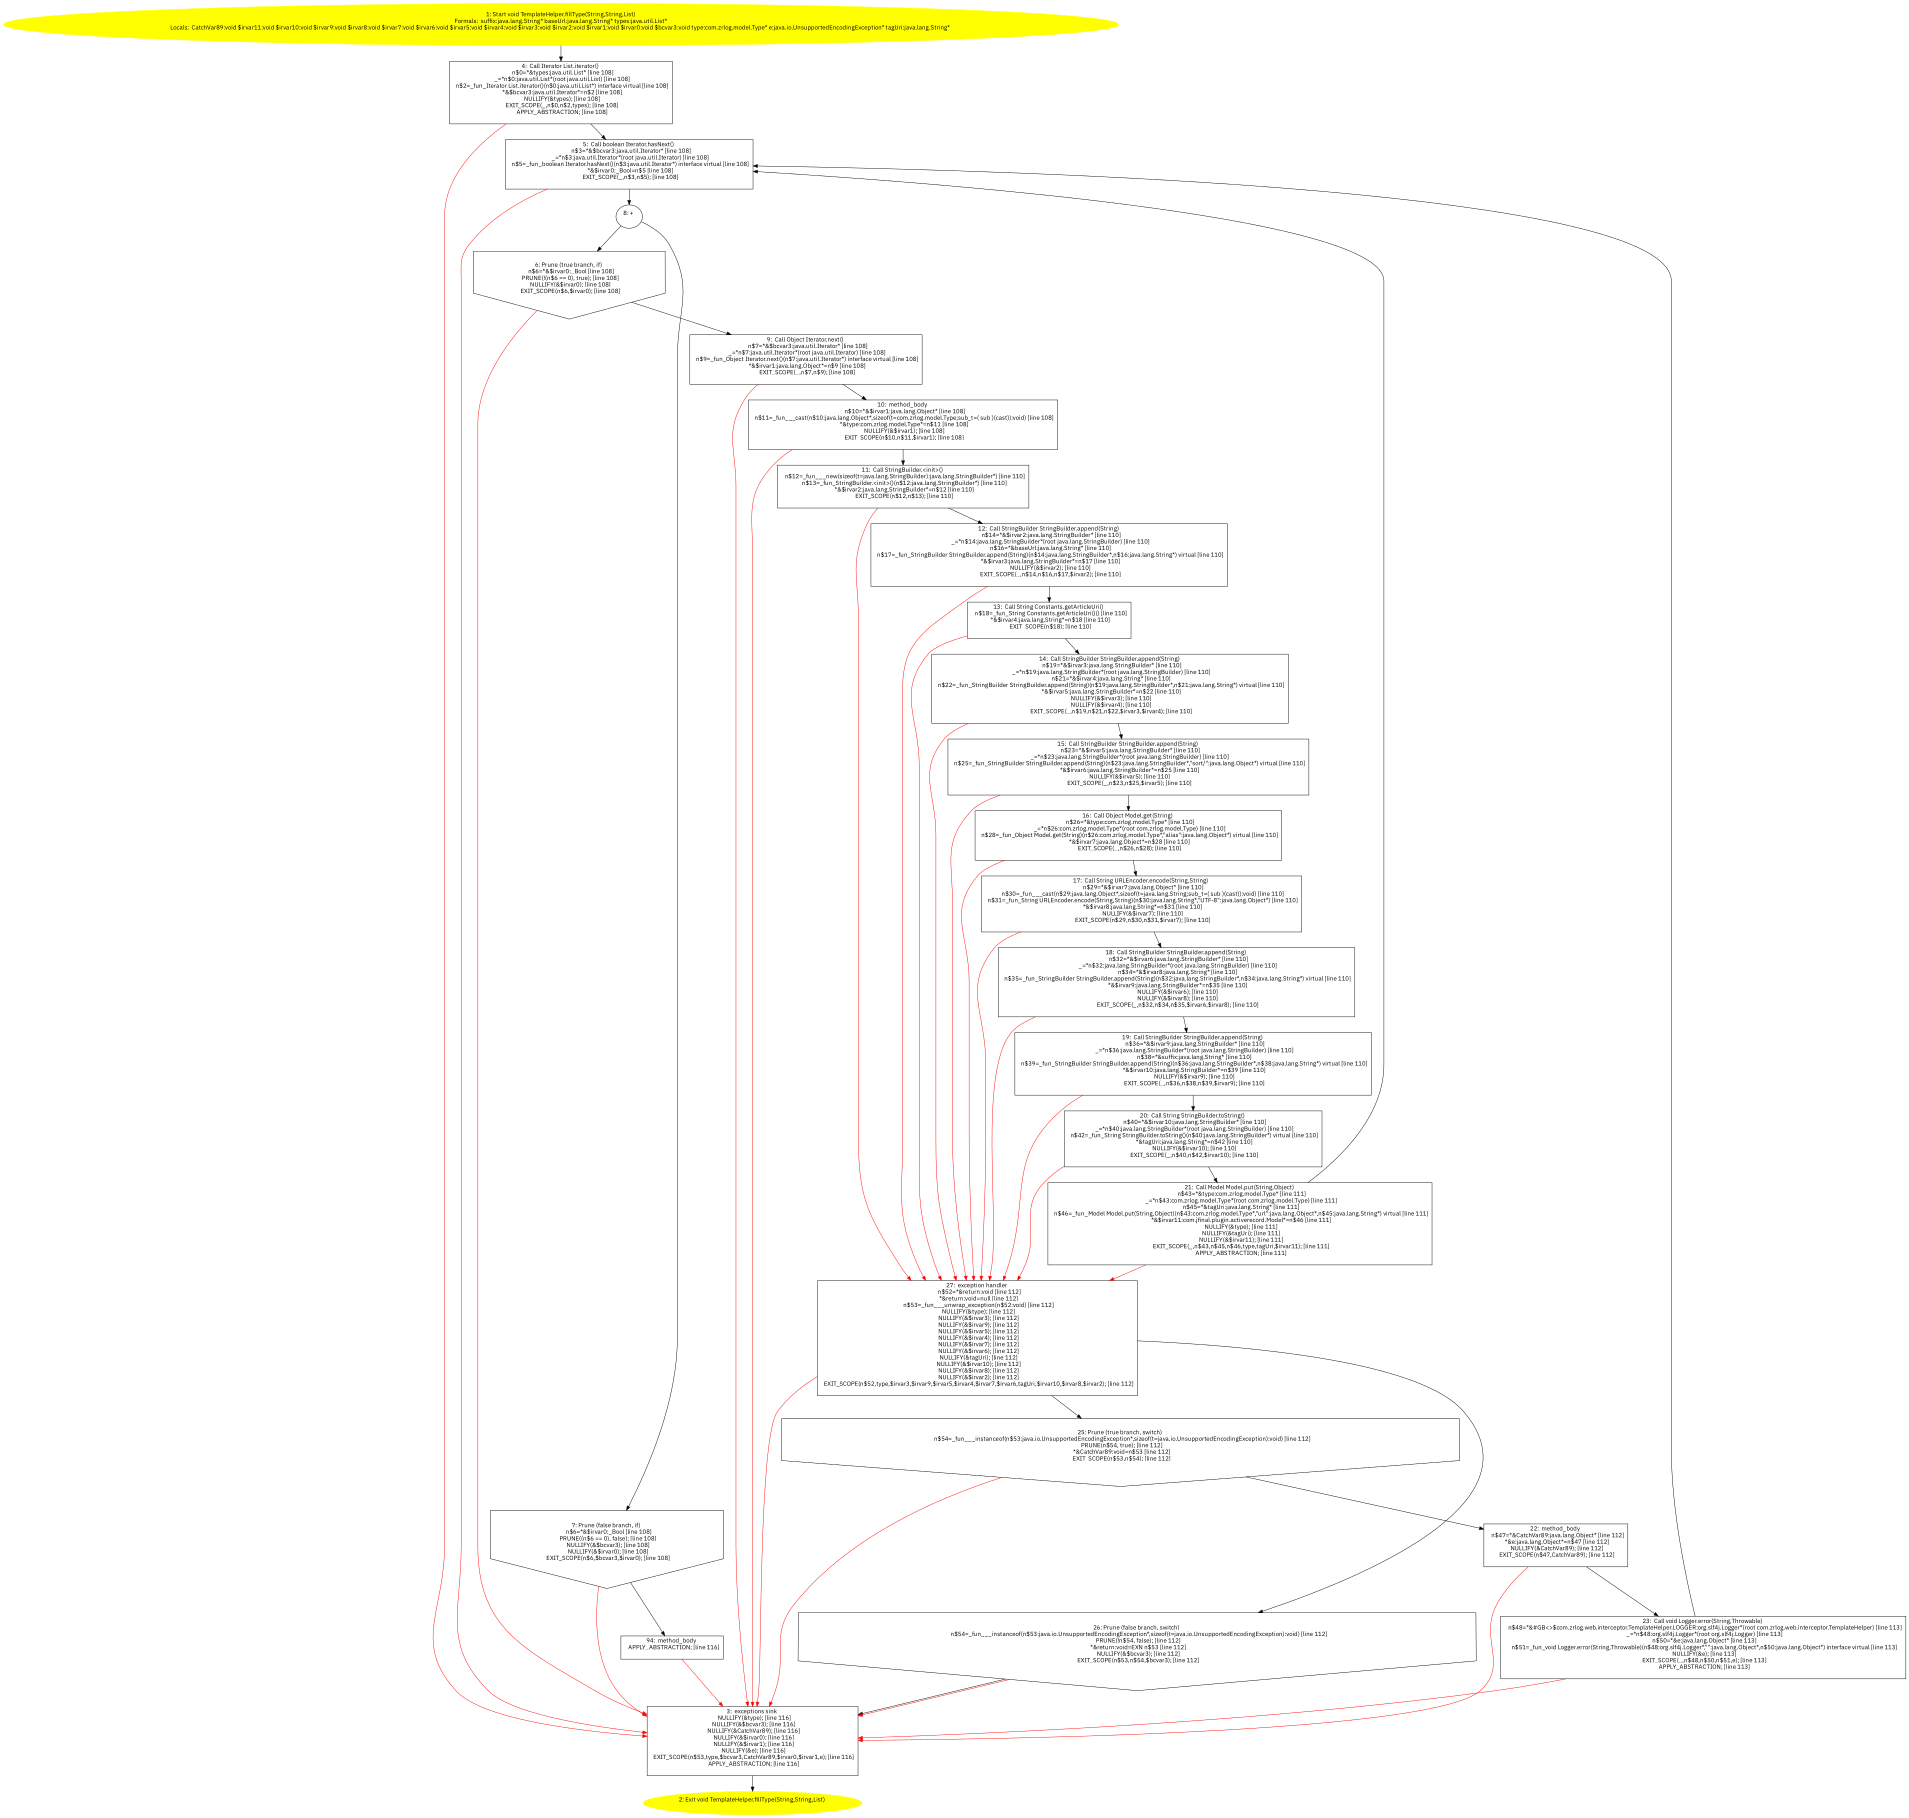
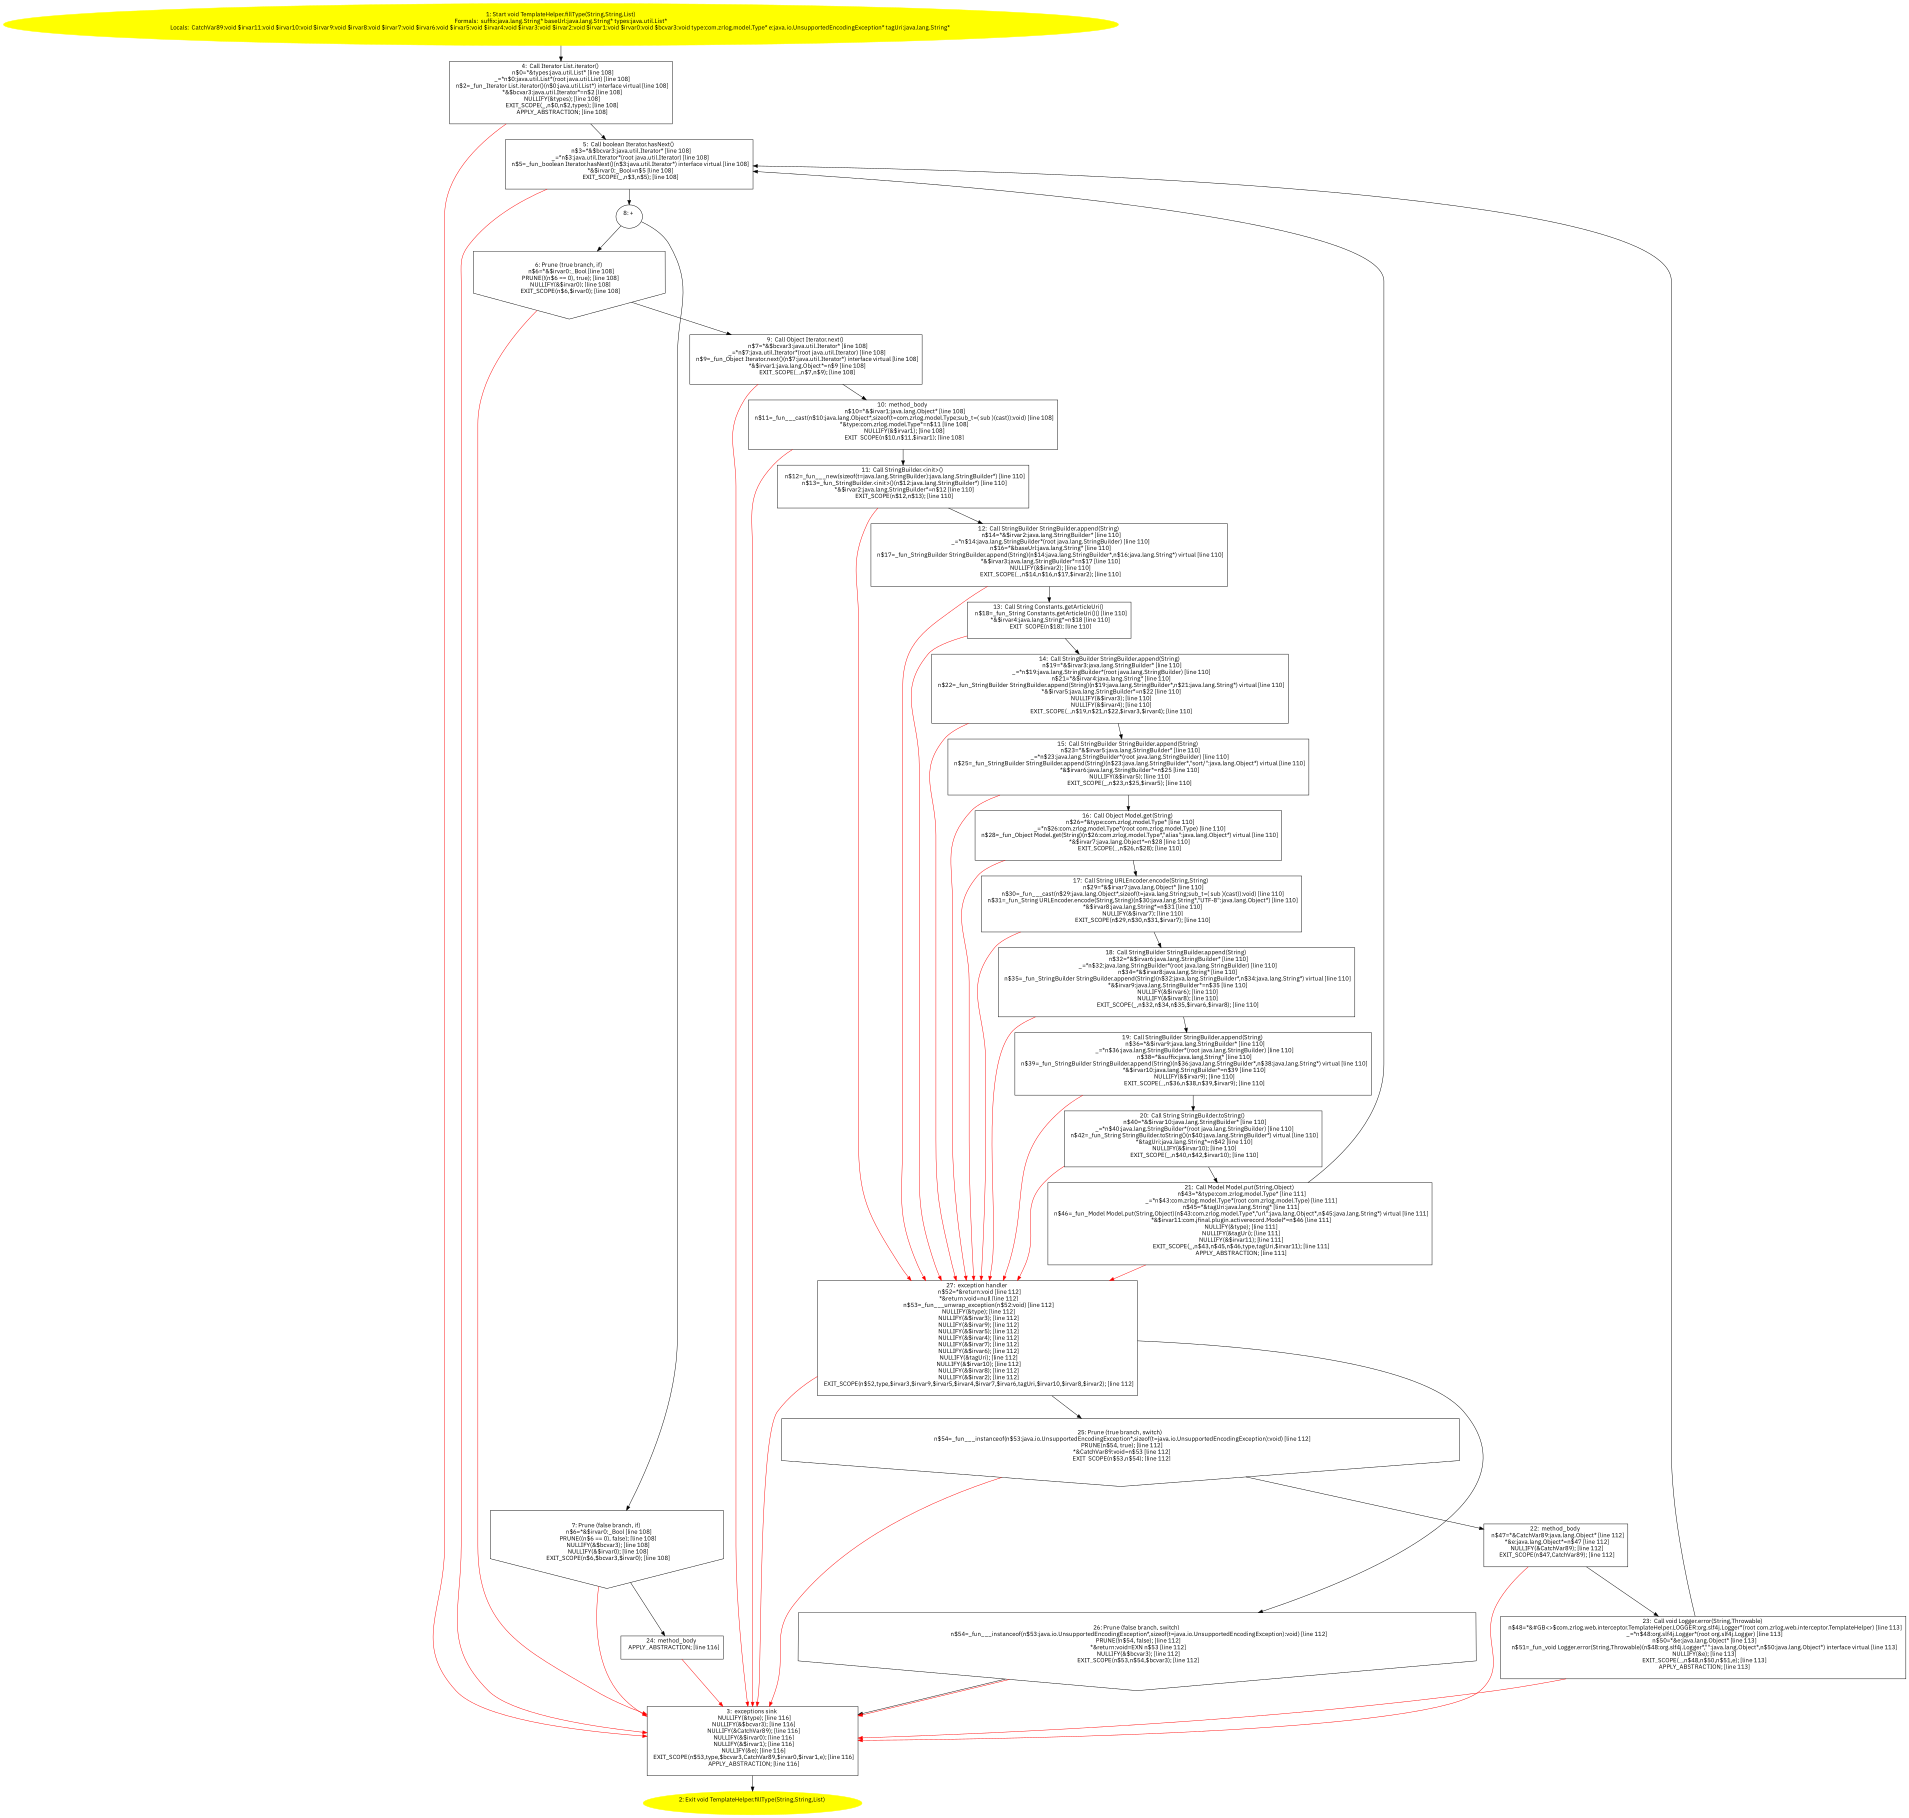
node "94:  method_body APPLY_ABSTRACTION; [line 116]": label "94:  method_body APPLY_ABSTRACTION; [line 116]" -> "24:  method_body APPLY_ABSTRACTION; [line 116]"
